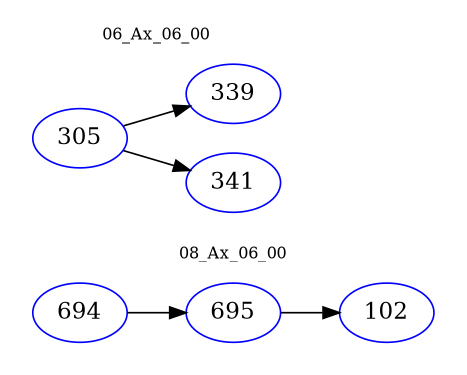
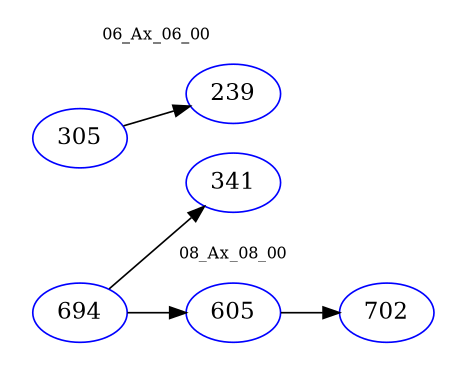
node "339": label "339" -> "239"
edge "305" -> "341": now "694" -> "341"
cluster "08_Ax_06_00": label "08_Ax_06_00" -> "08_Ax_08_00"
node "695": label "695" -> "605"
node "102": label "102" -> "702"
